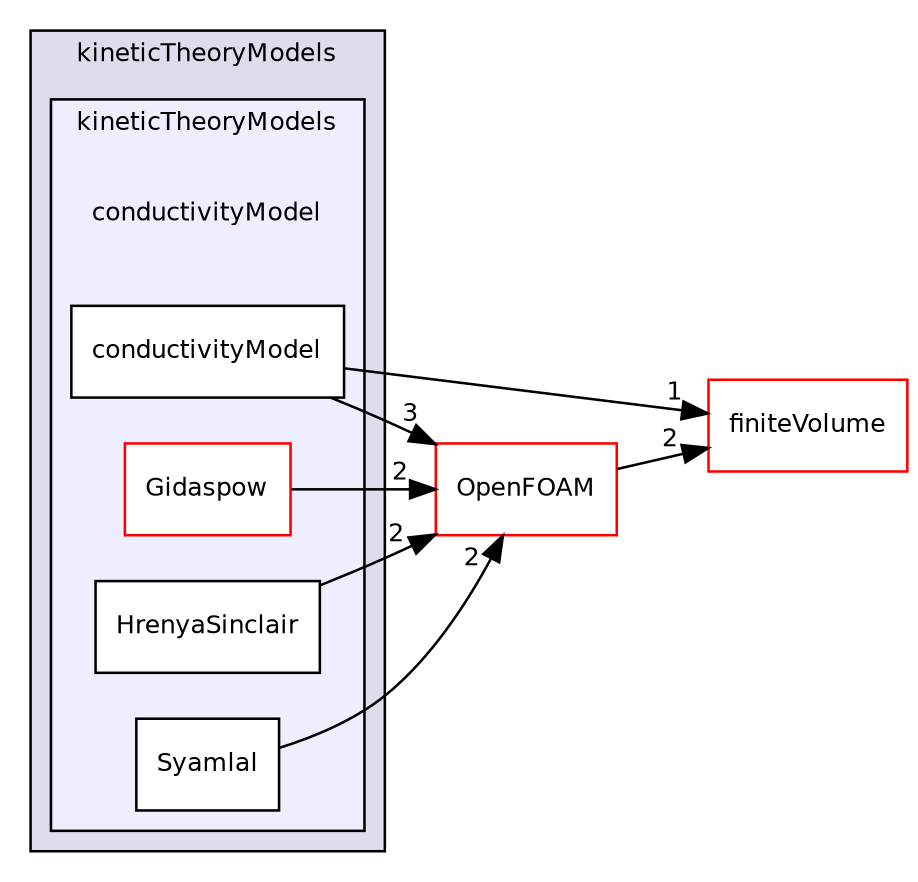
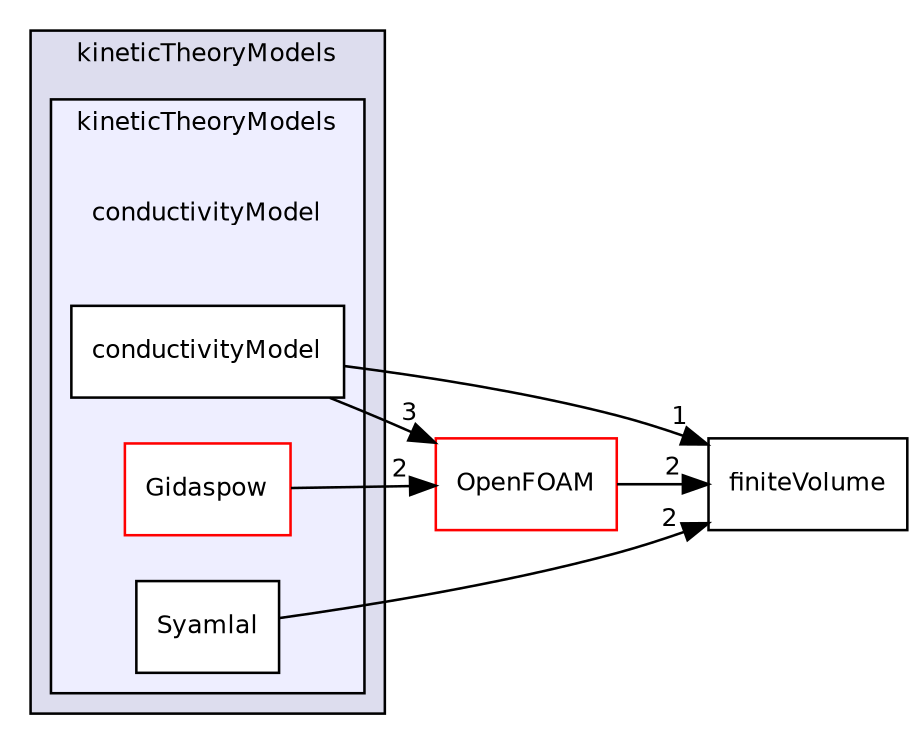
node "finiteVolume": color red -> black
node "HrenyaSinclair": removed
edge "Syamlal" -> "OpenFOAM": now "Syamlal" -> "finiteVolume"
